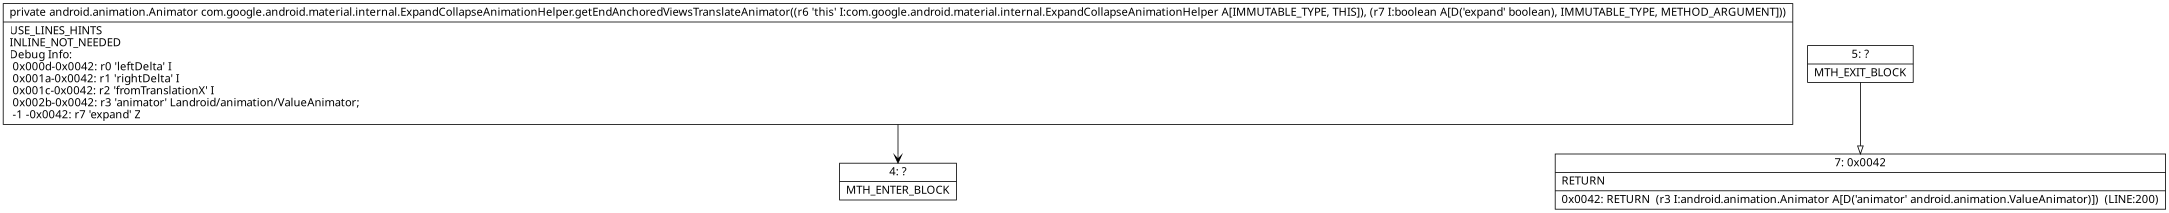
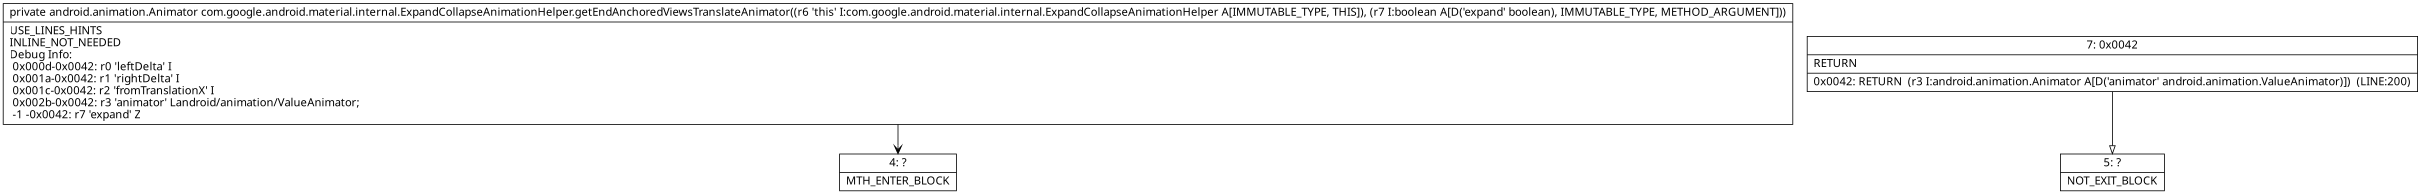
node "5: ?": text "MTH_EXIT_BLOCK" -> "NOT_EXIT_BLOCK"
edge "5: ?" -> "7: 0x0042": reversed
